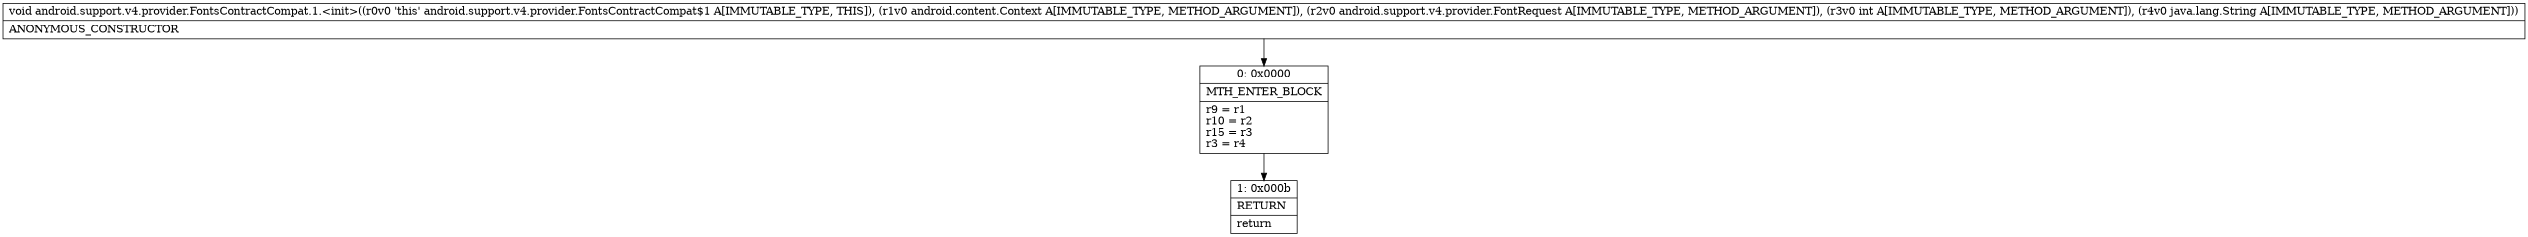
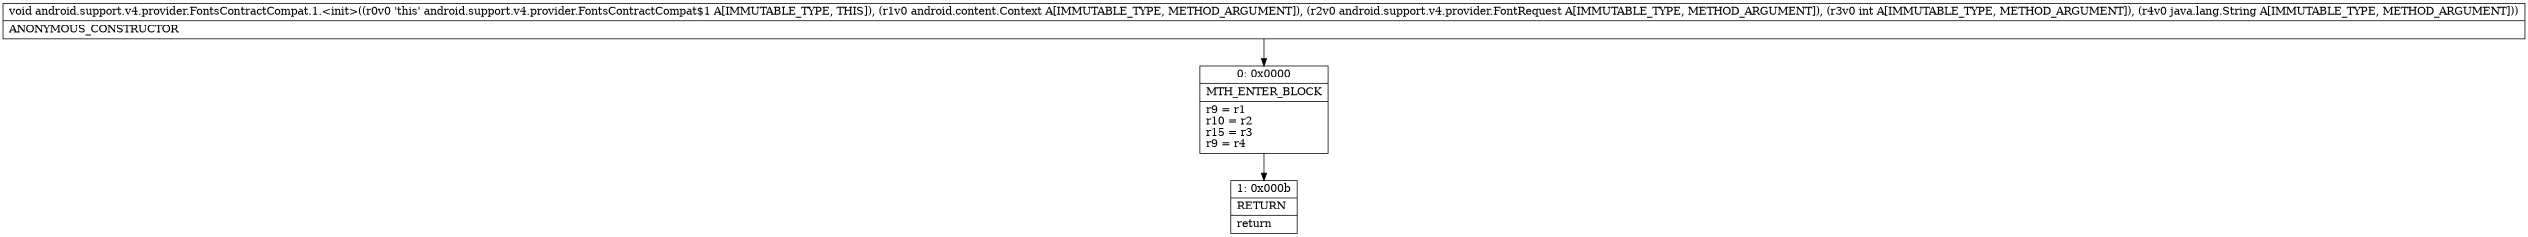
node "0: 0x0000": text "r3 = r4" -> "r9 = r4"
